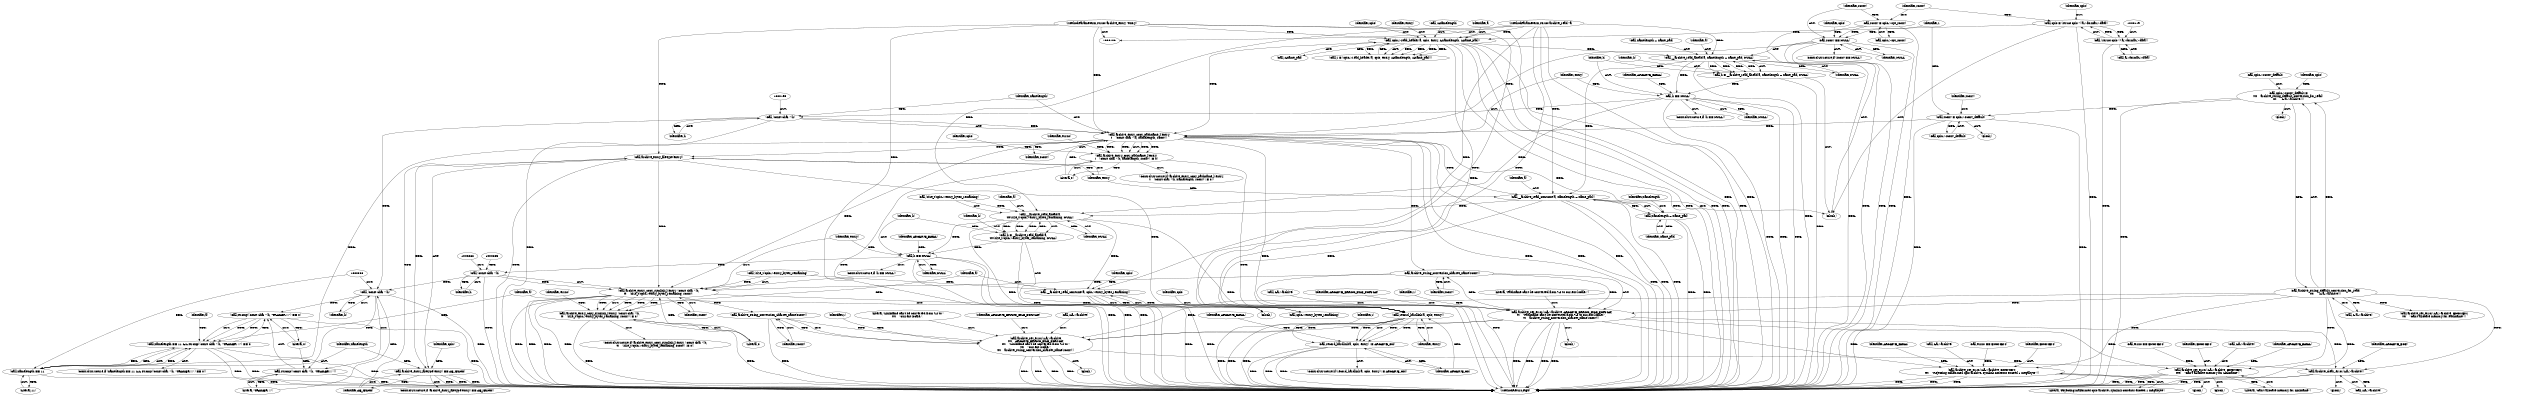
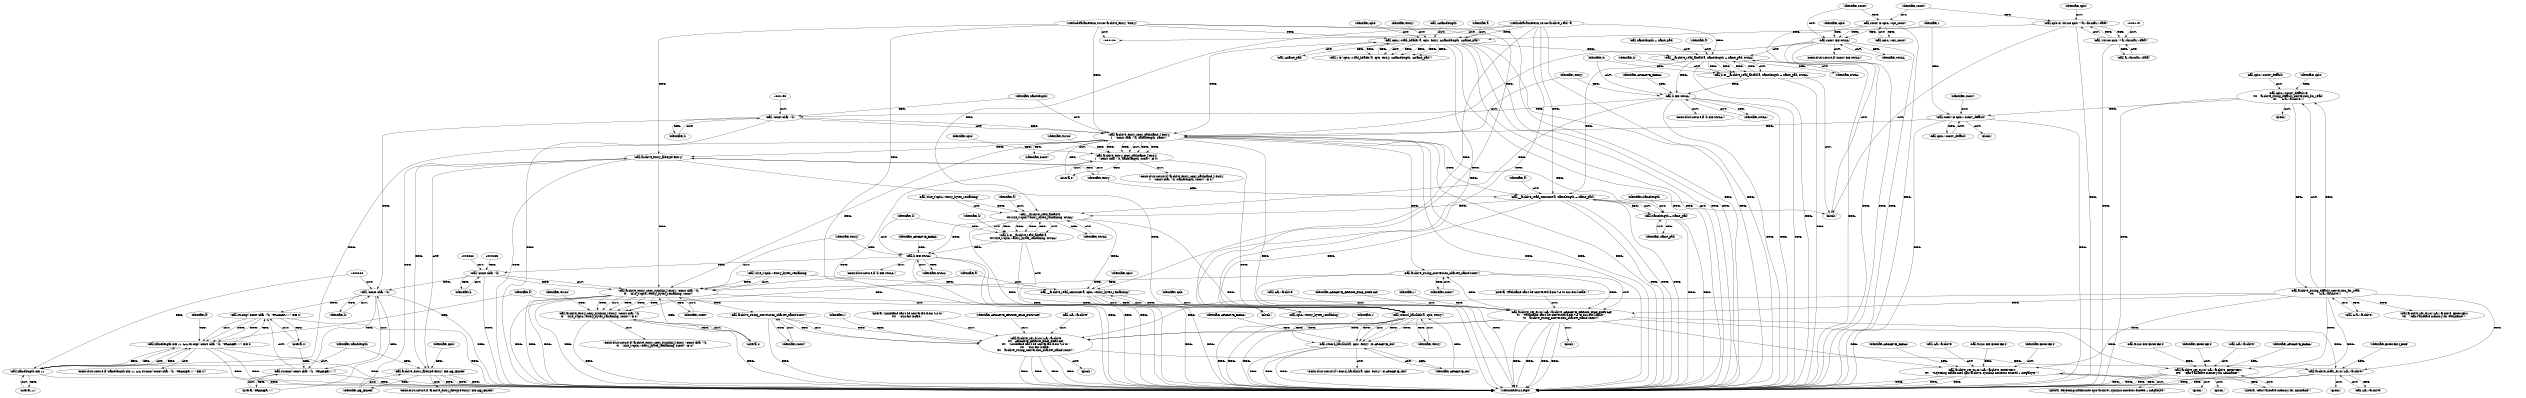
node "(Identifier,ARCHIVE_EOF)": label "(Identifier,ARCHIVE_EOF)" -> "(Identifier,ENOMEM_EOF)"
